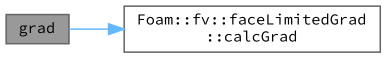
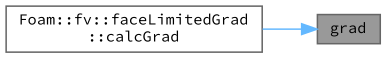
edge "grad" -> "Foam::fv::faceLimitedGrad ::calcGrad": reversed
